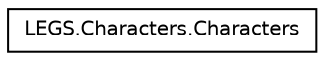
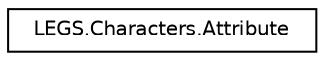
node "LEGS.Characters.Characters": label "LEGS.Characters.Characters" -> "LEGS.Characters.Attribute"
